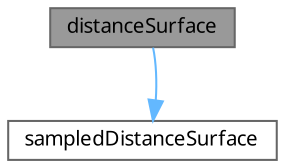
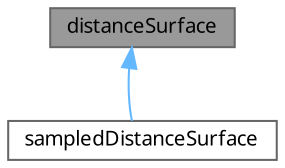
edge "distanceSurface" -> "sampledDistanceSurface": reversed
